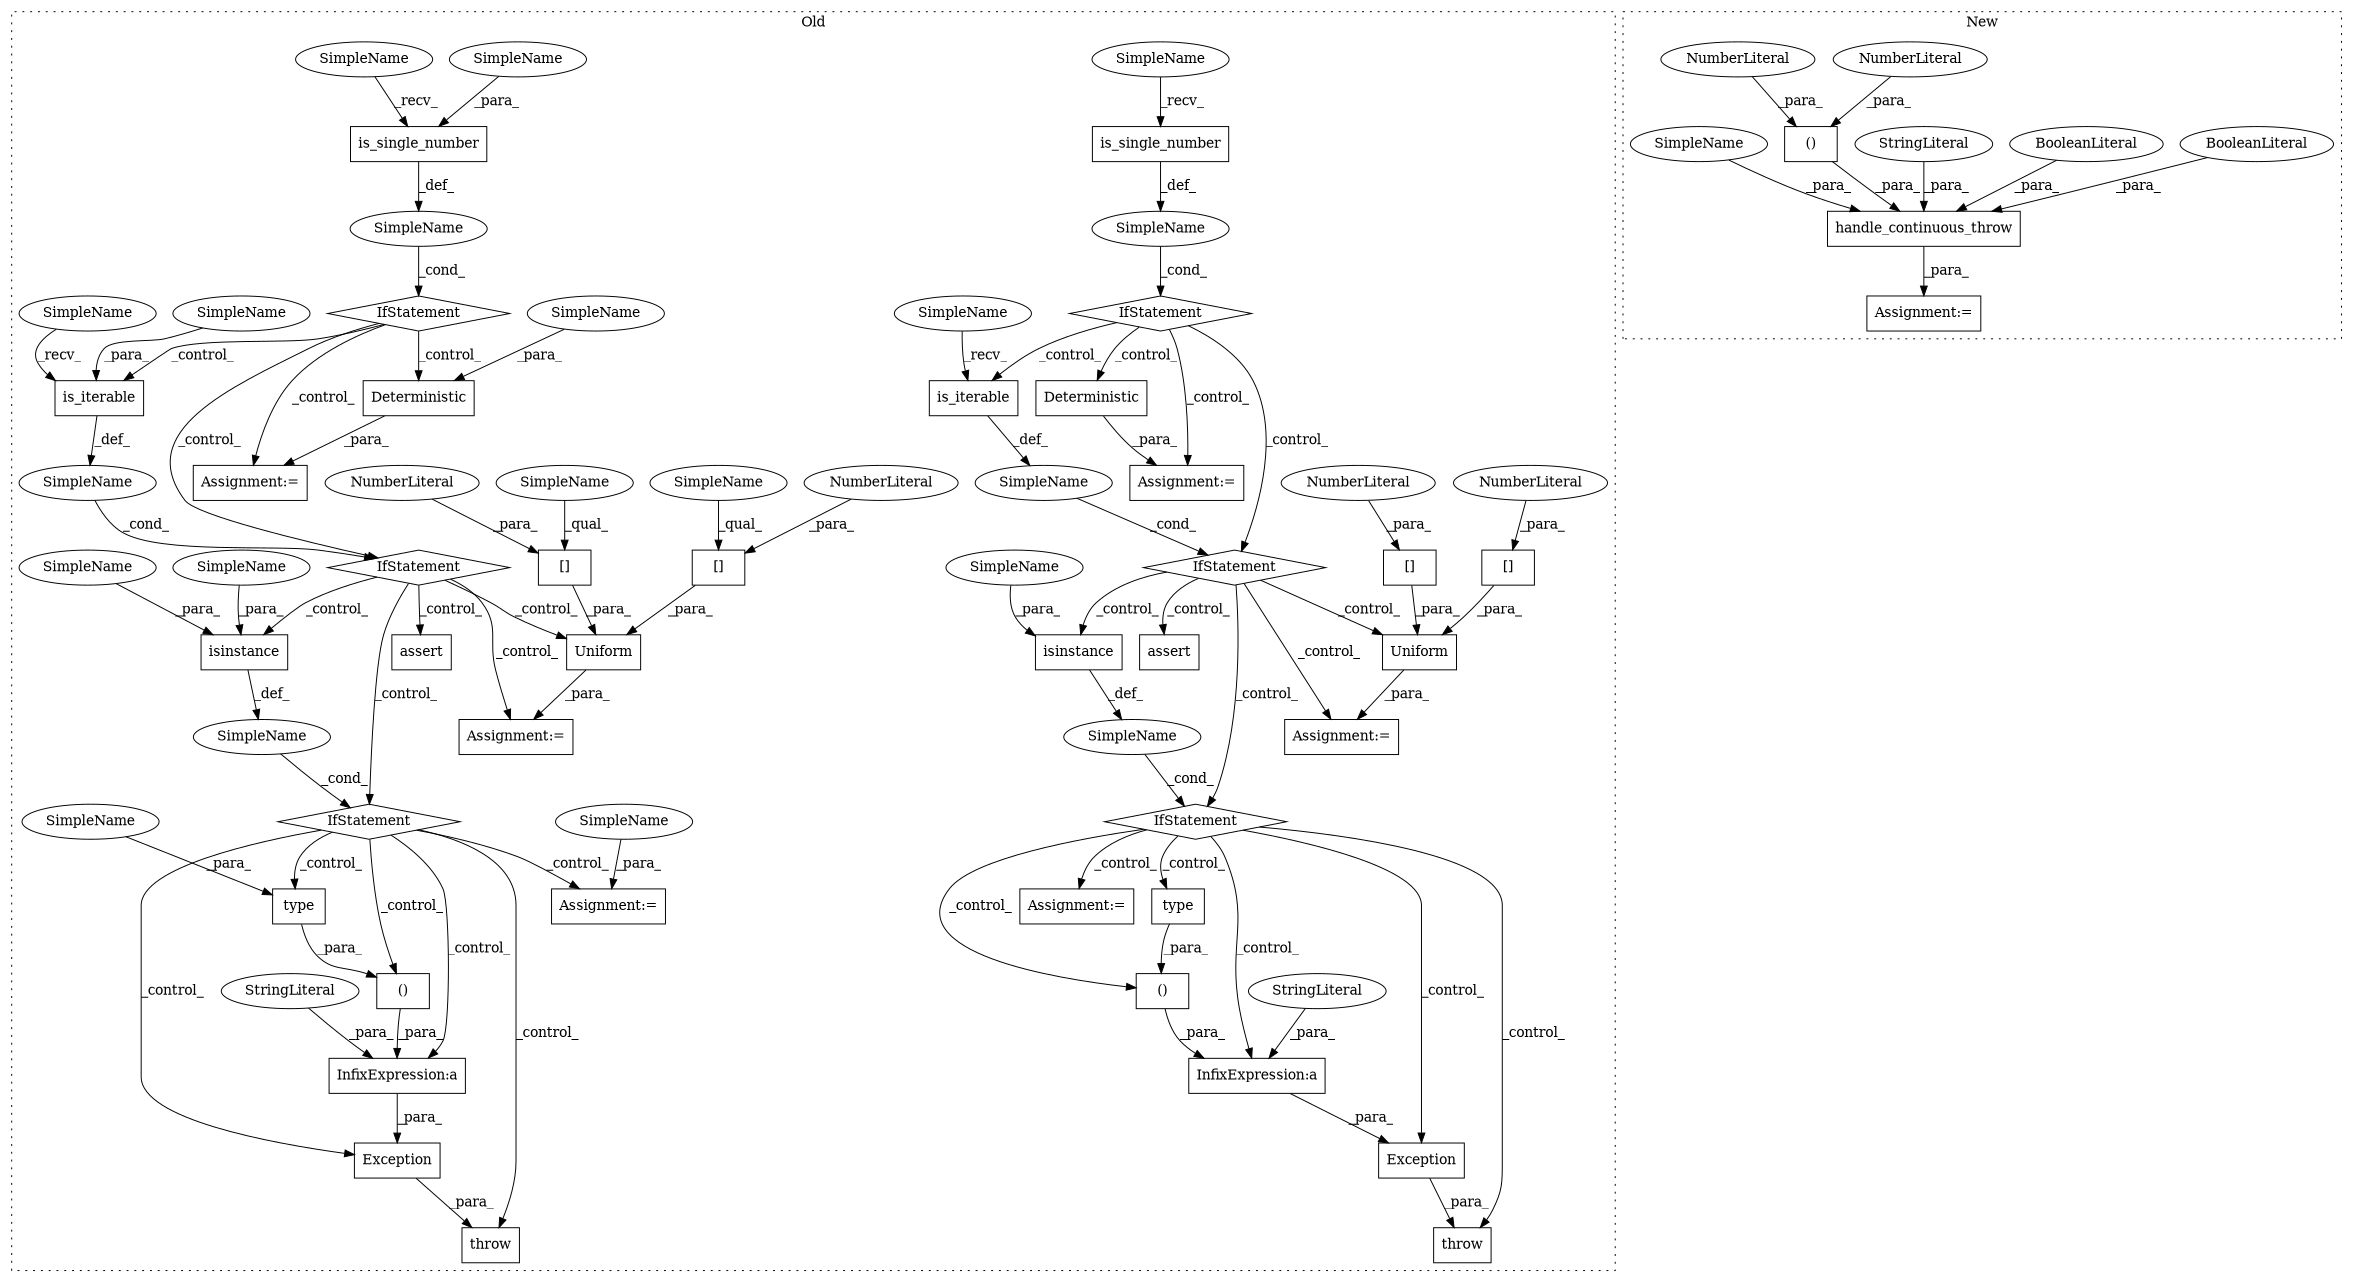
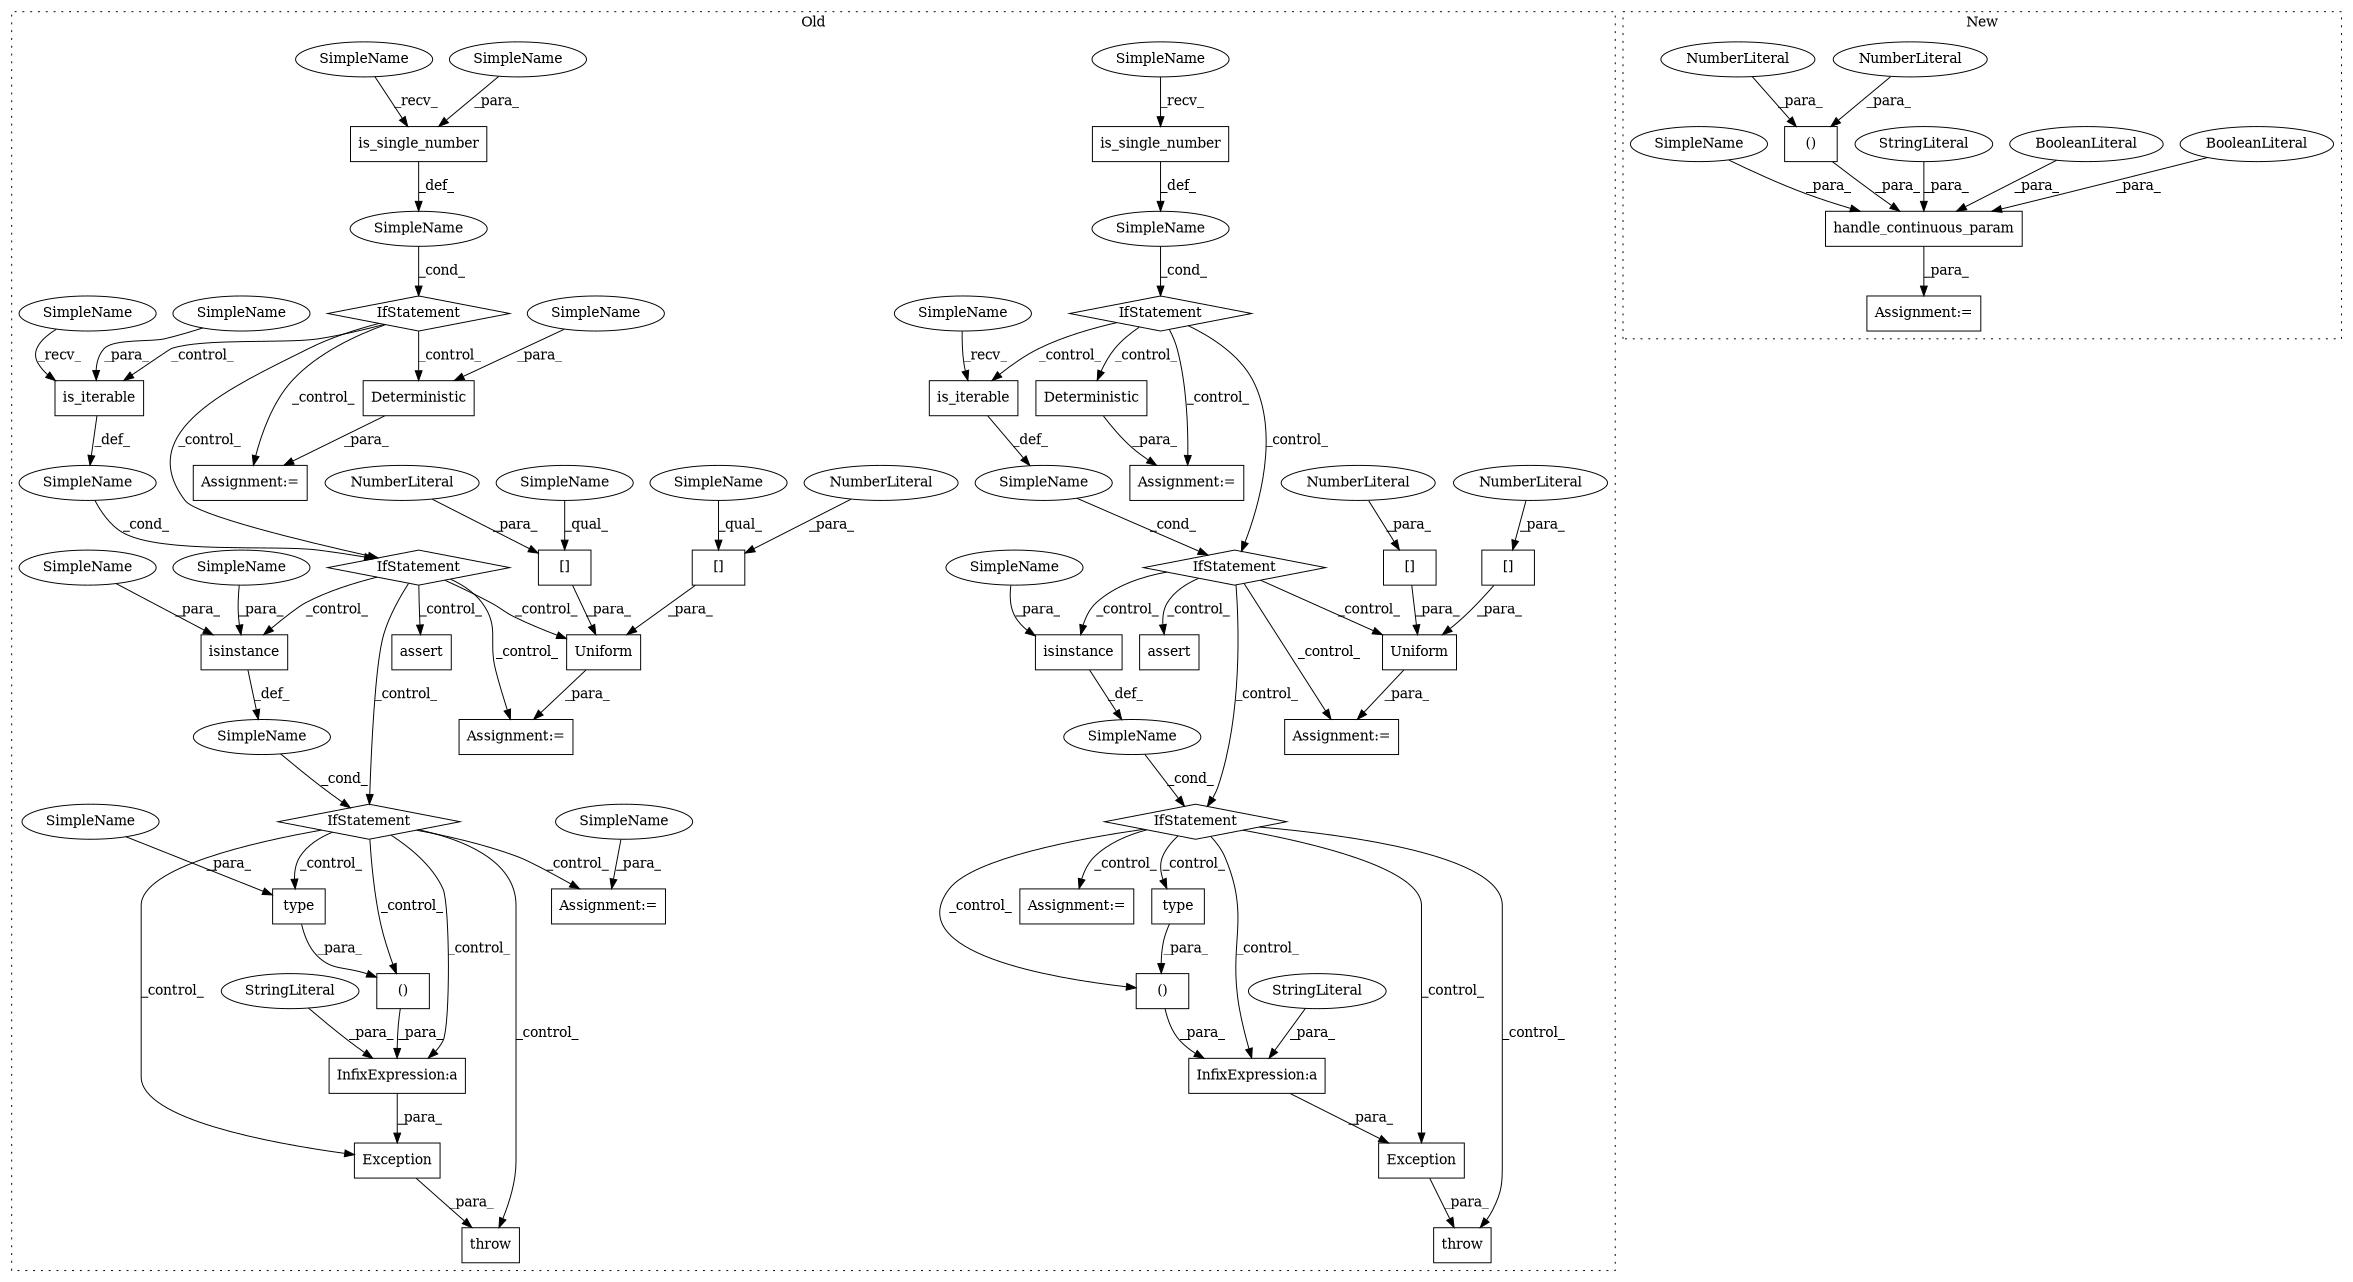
node "handle_continuous_throw": label "handle_continuous_throw" -> "handle_continuous_param"
